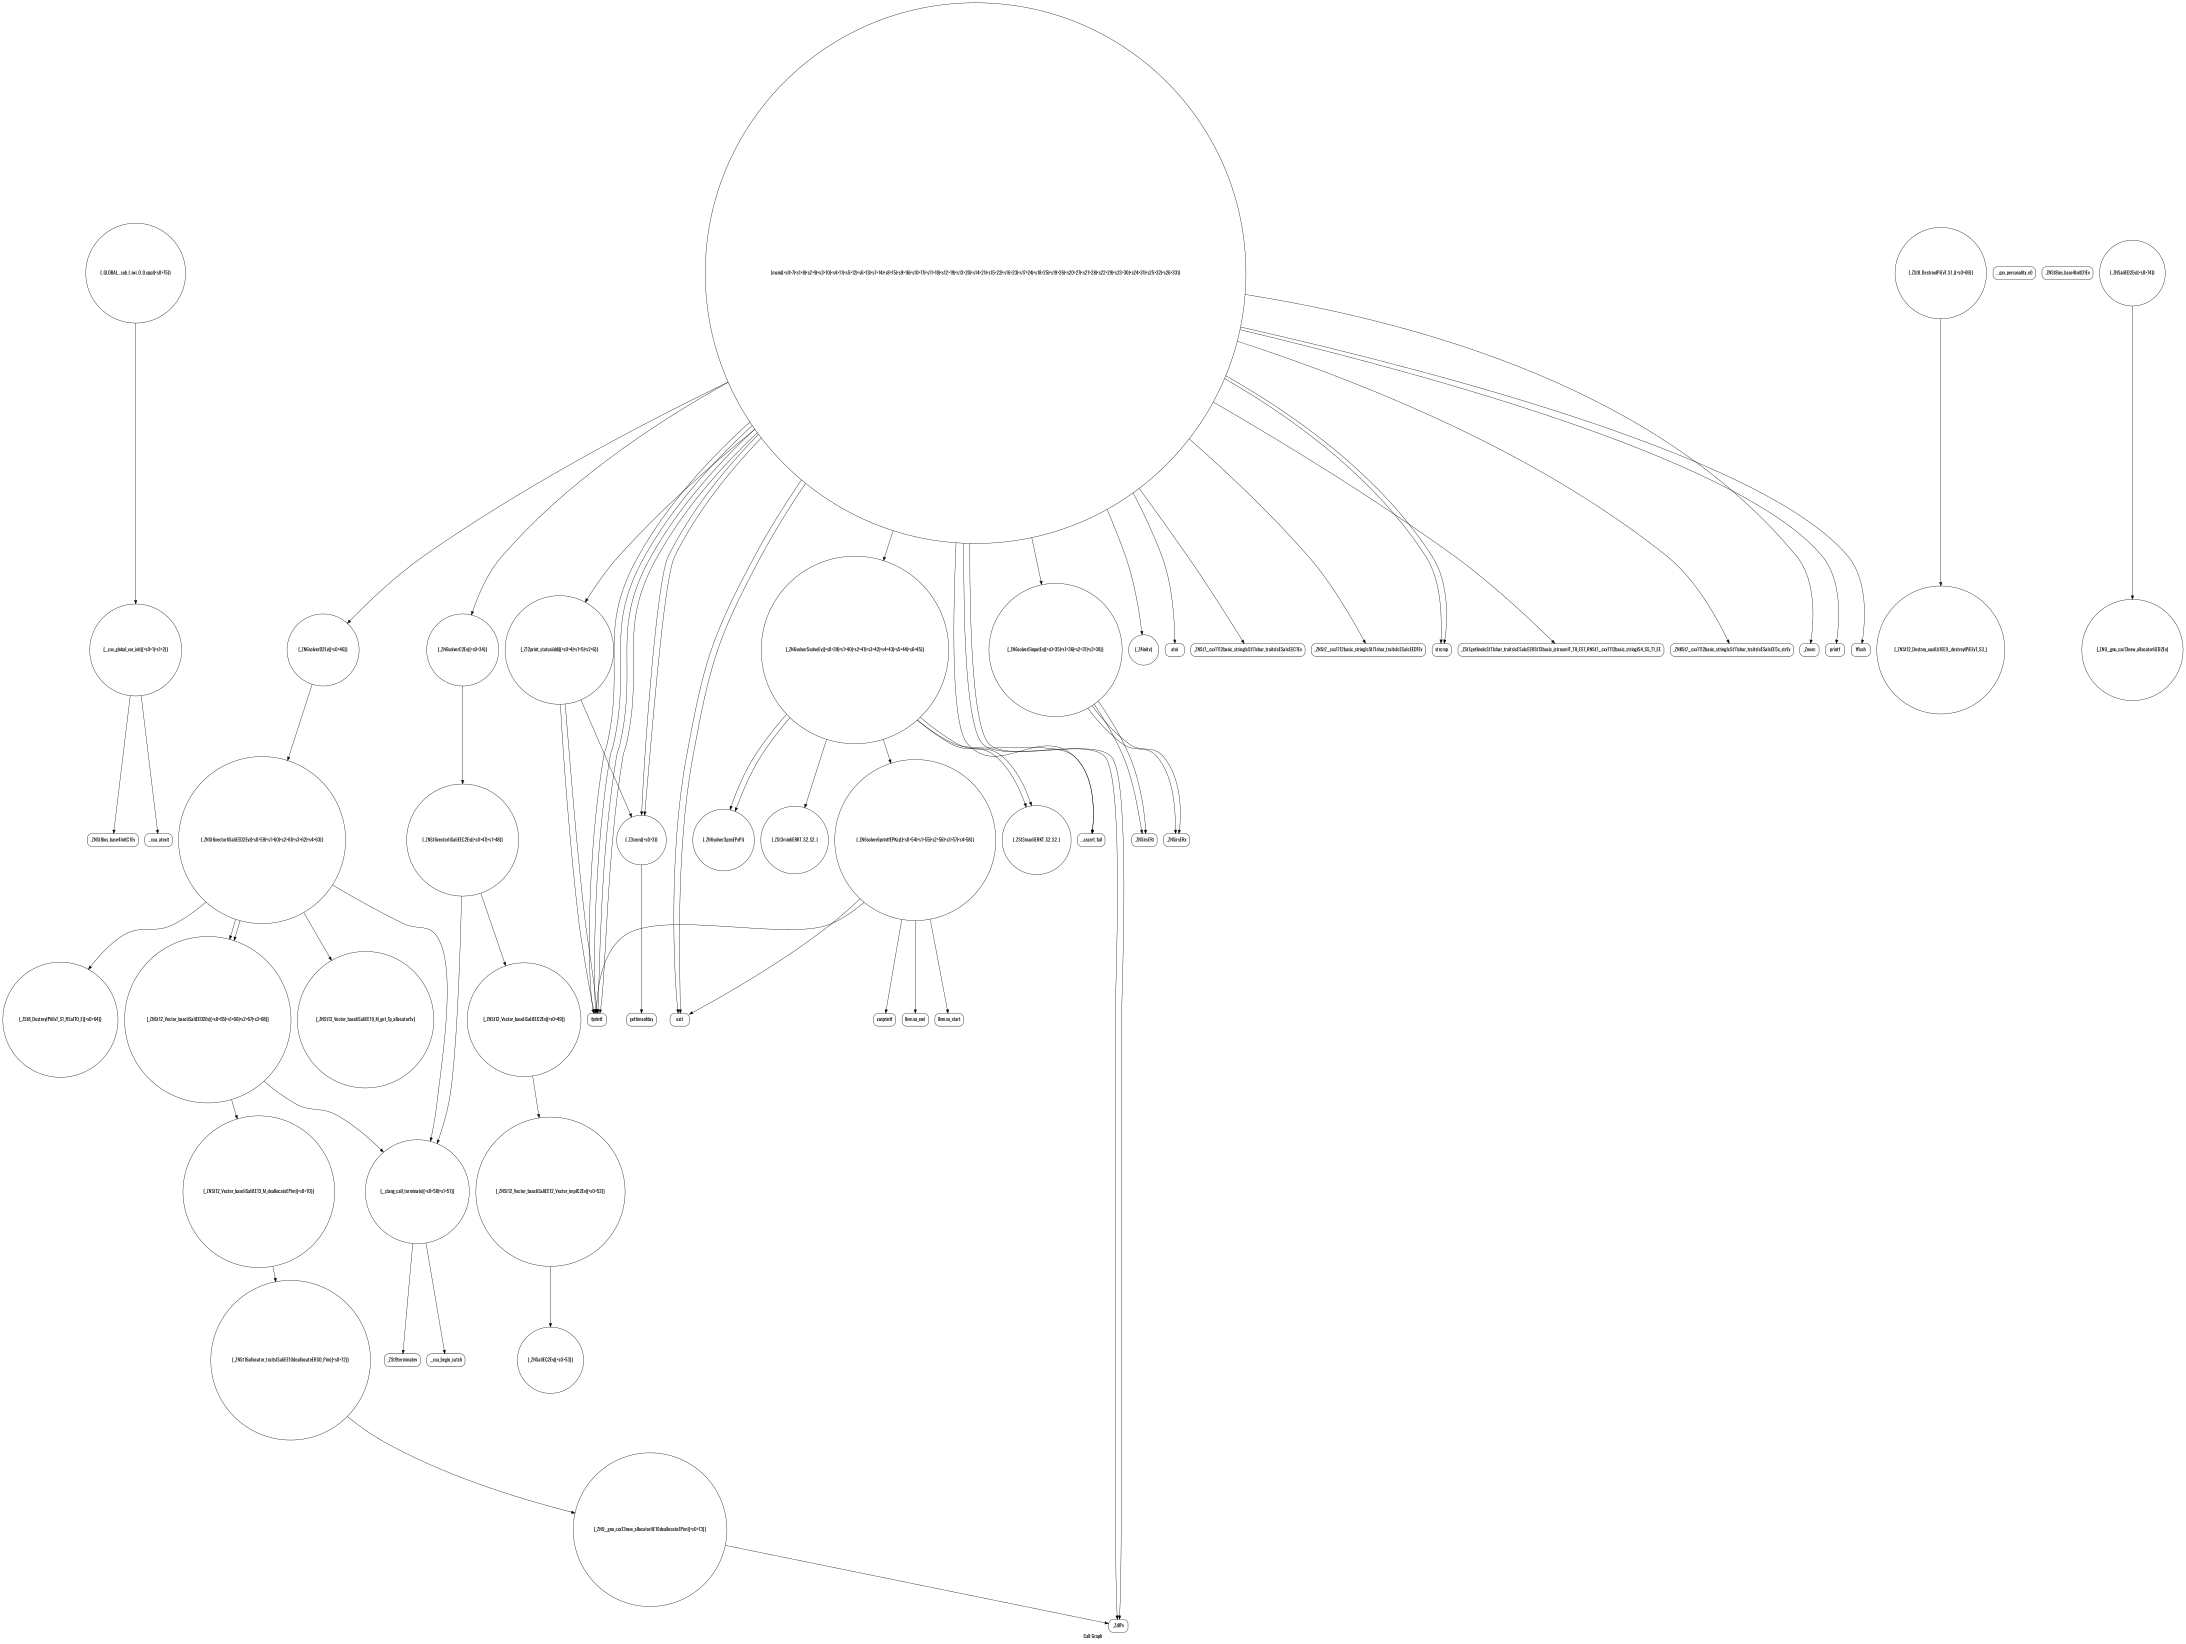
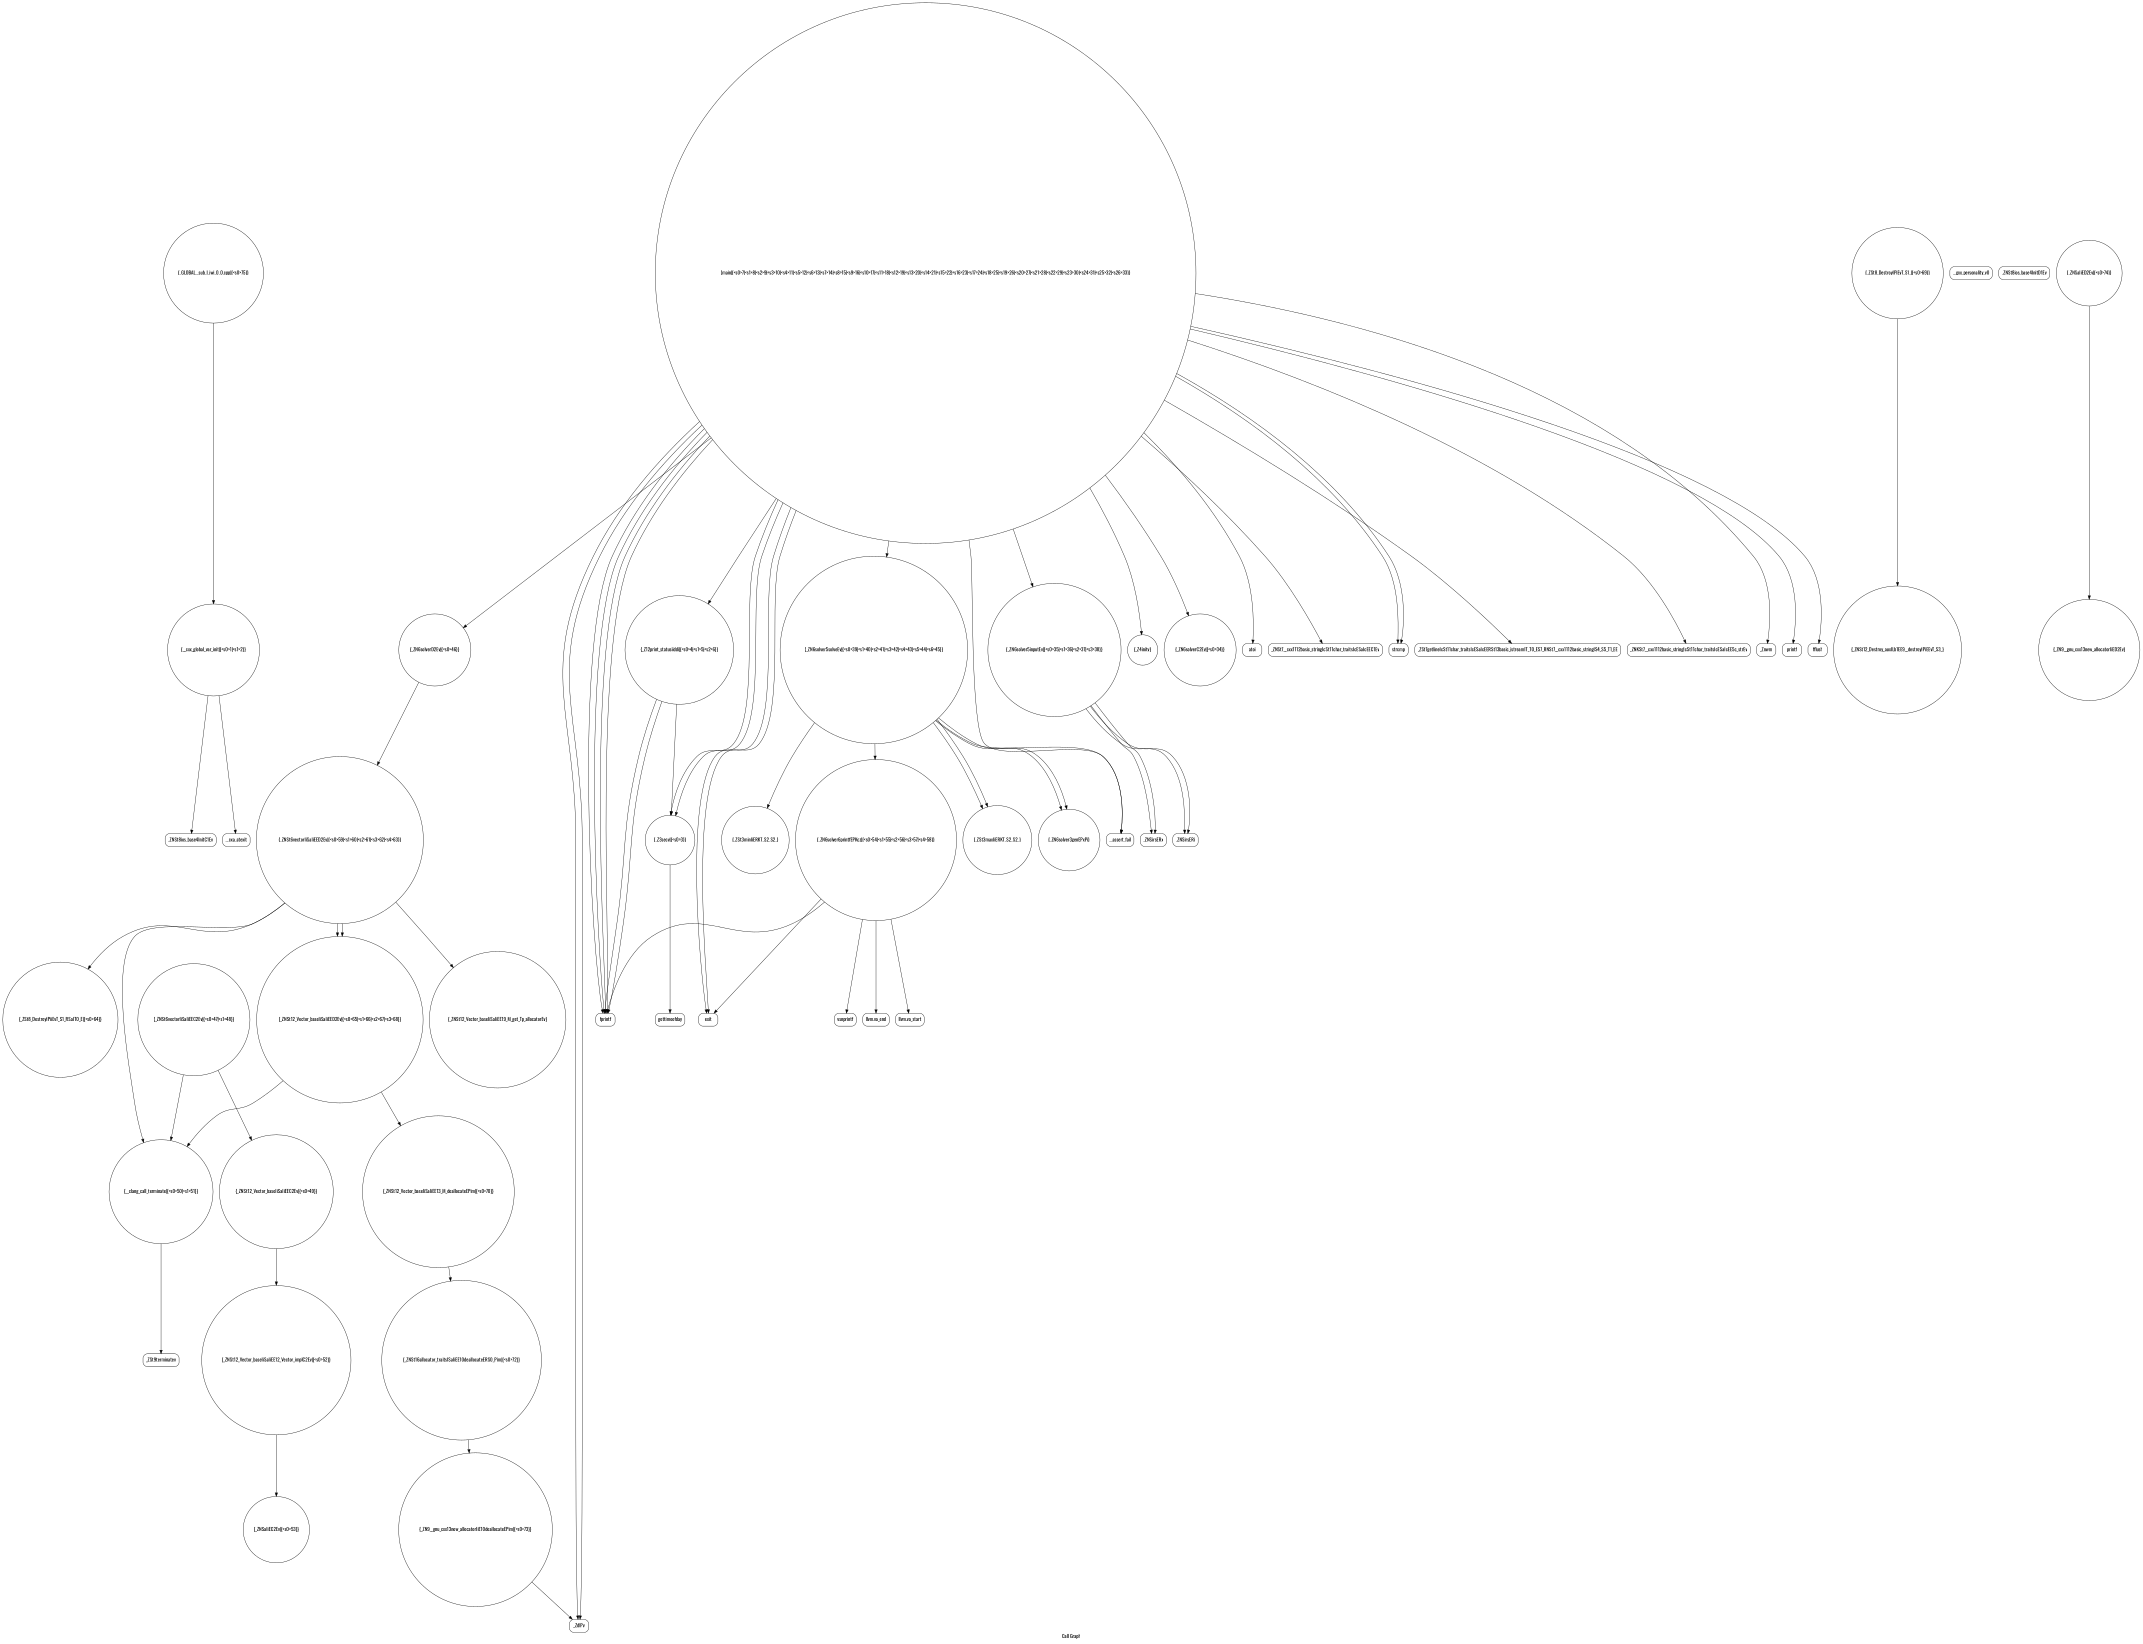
node "_ZNSt7__cxx1112basic_stringIcSt11char_traitsIcESaIcEED1Ev": removed
edge "{_ZN6solverC2Ev|{<s0>34}}" -> "{_ZNSt6vectorIiSaIiEEC2Ev|{<s0>47|<s1>48}}": removed
node "__cxa_begin_catch": removed
